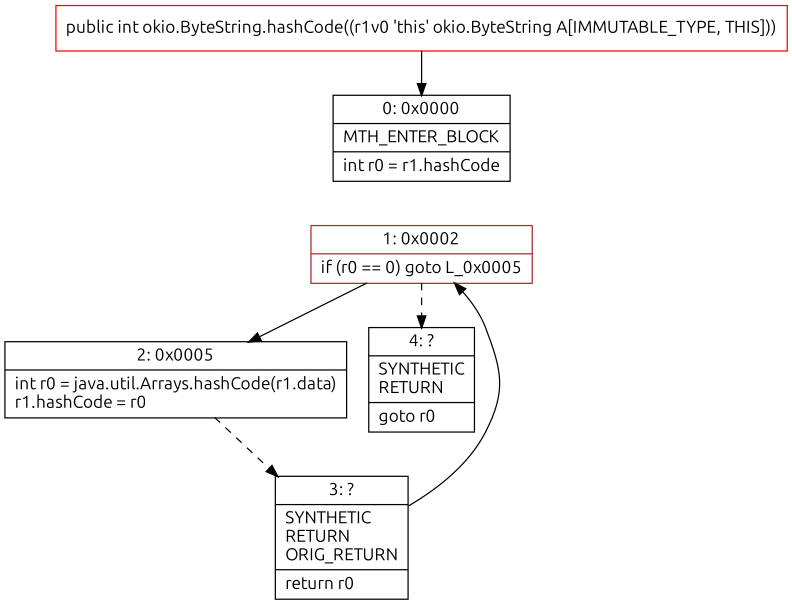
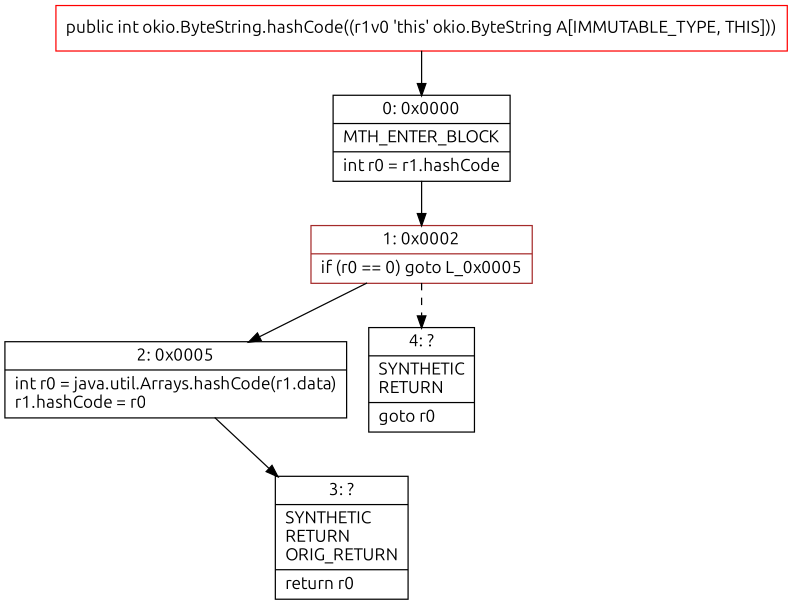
edge "3: ?" -> "1: 0x0002": now "0: 0x0000" -> "1: 0x0002"
edge "2: 0x0005" -> "3: ?": style dashed -> solid
